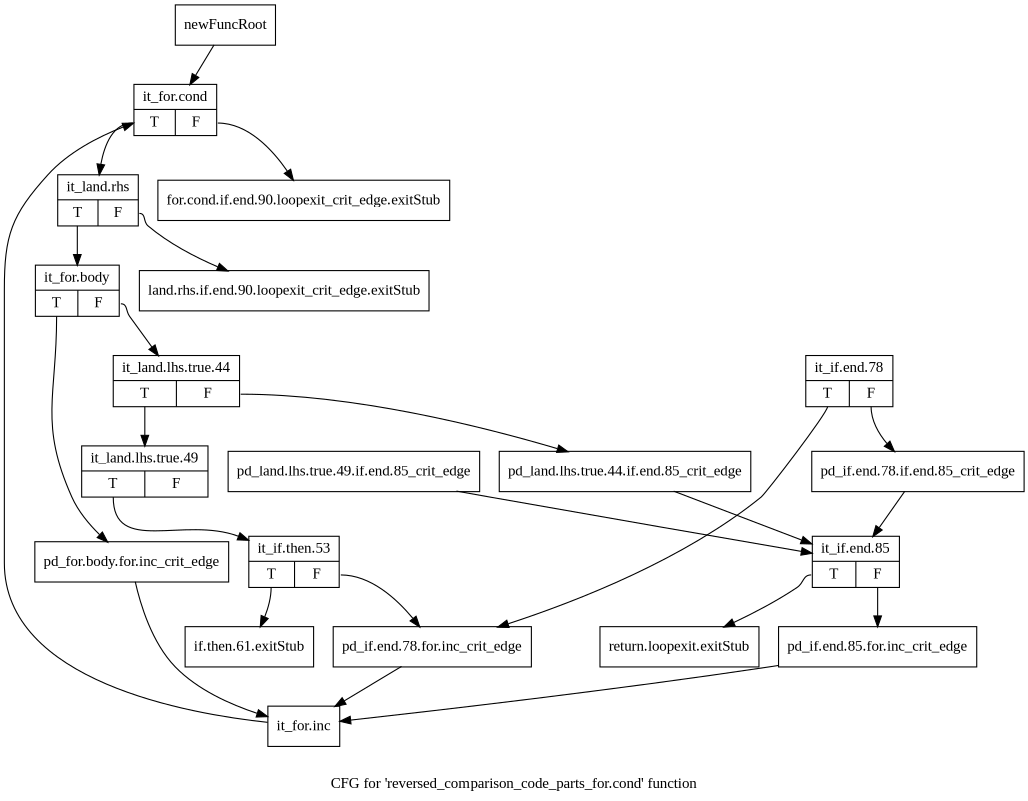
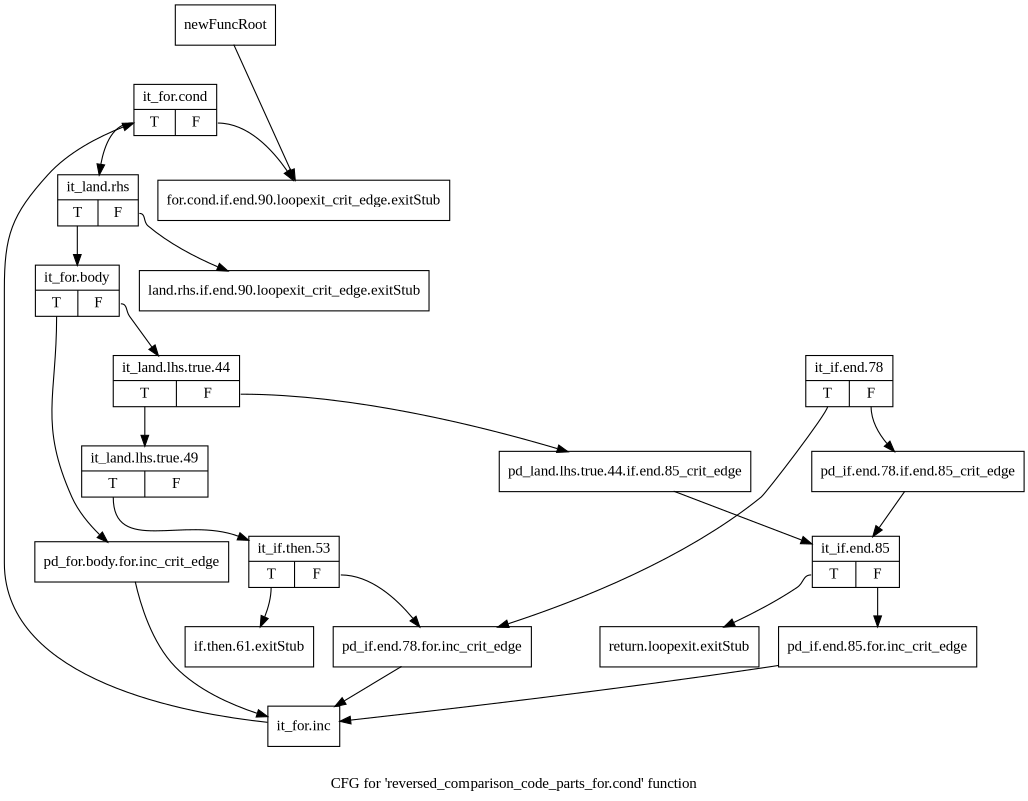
edge "newFuncRoot" -> "it_for.cond": now "newFuncRoot" -> "for.cond.if.end.90.loopexit_crit_edge.exitStub"
node "pd_land.lhs.true.49.if.end.85_crit_edge": removed
